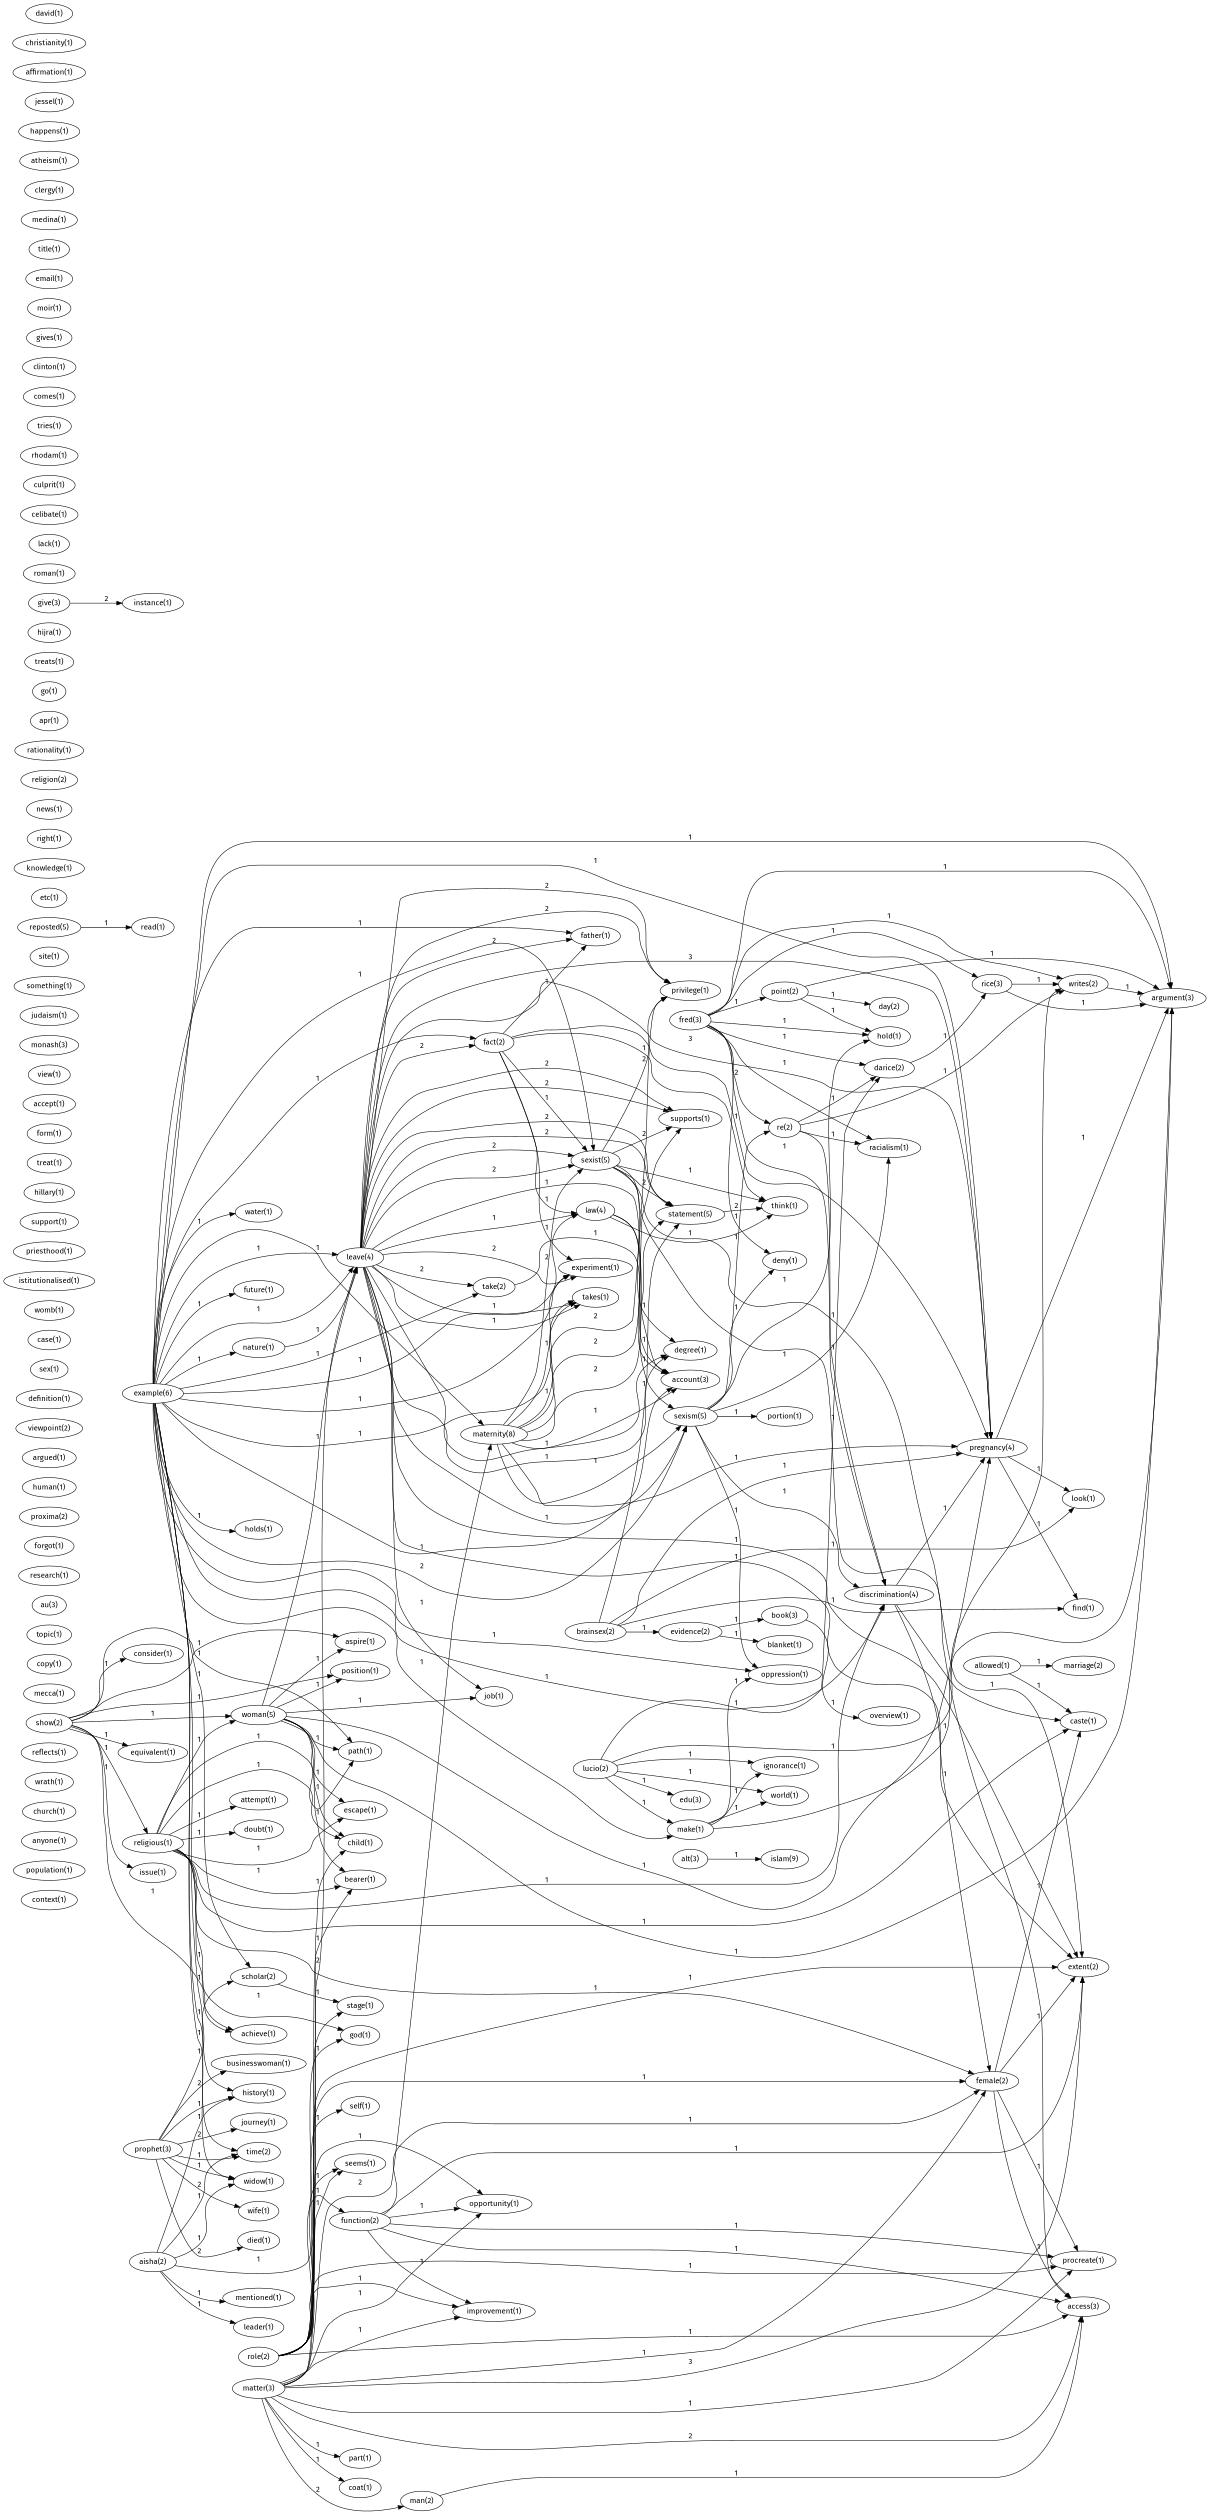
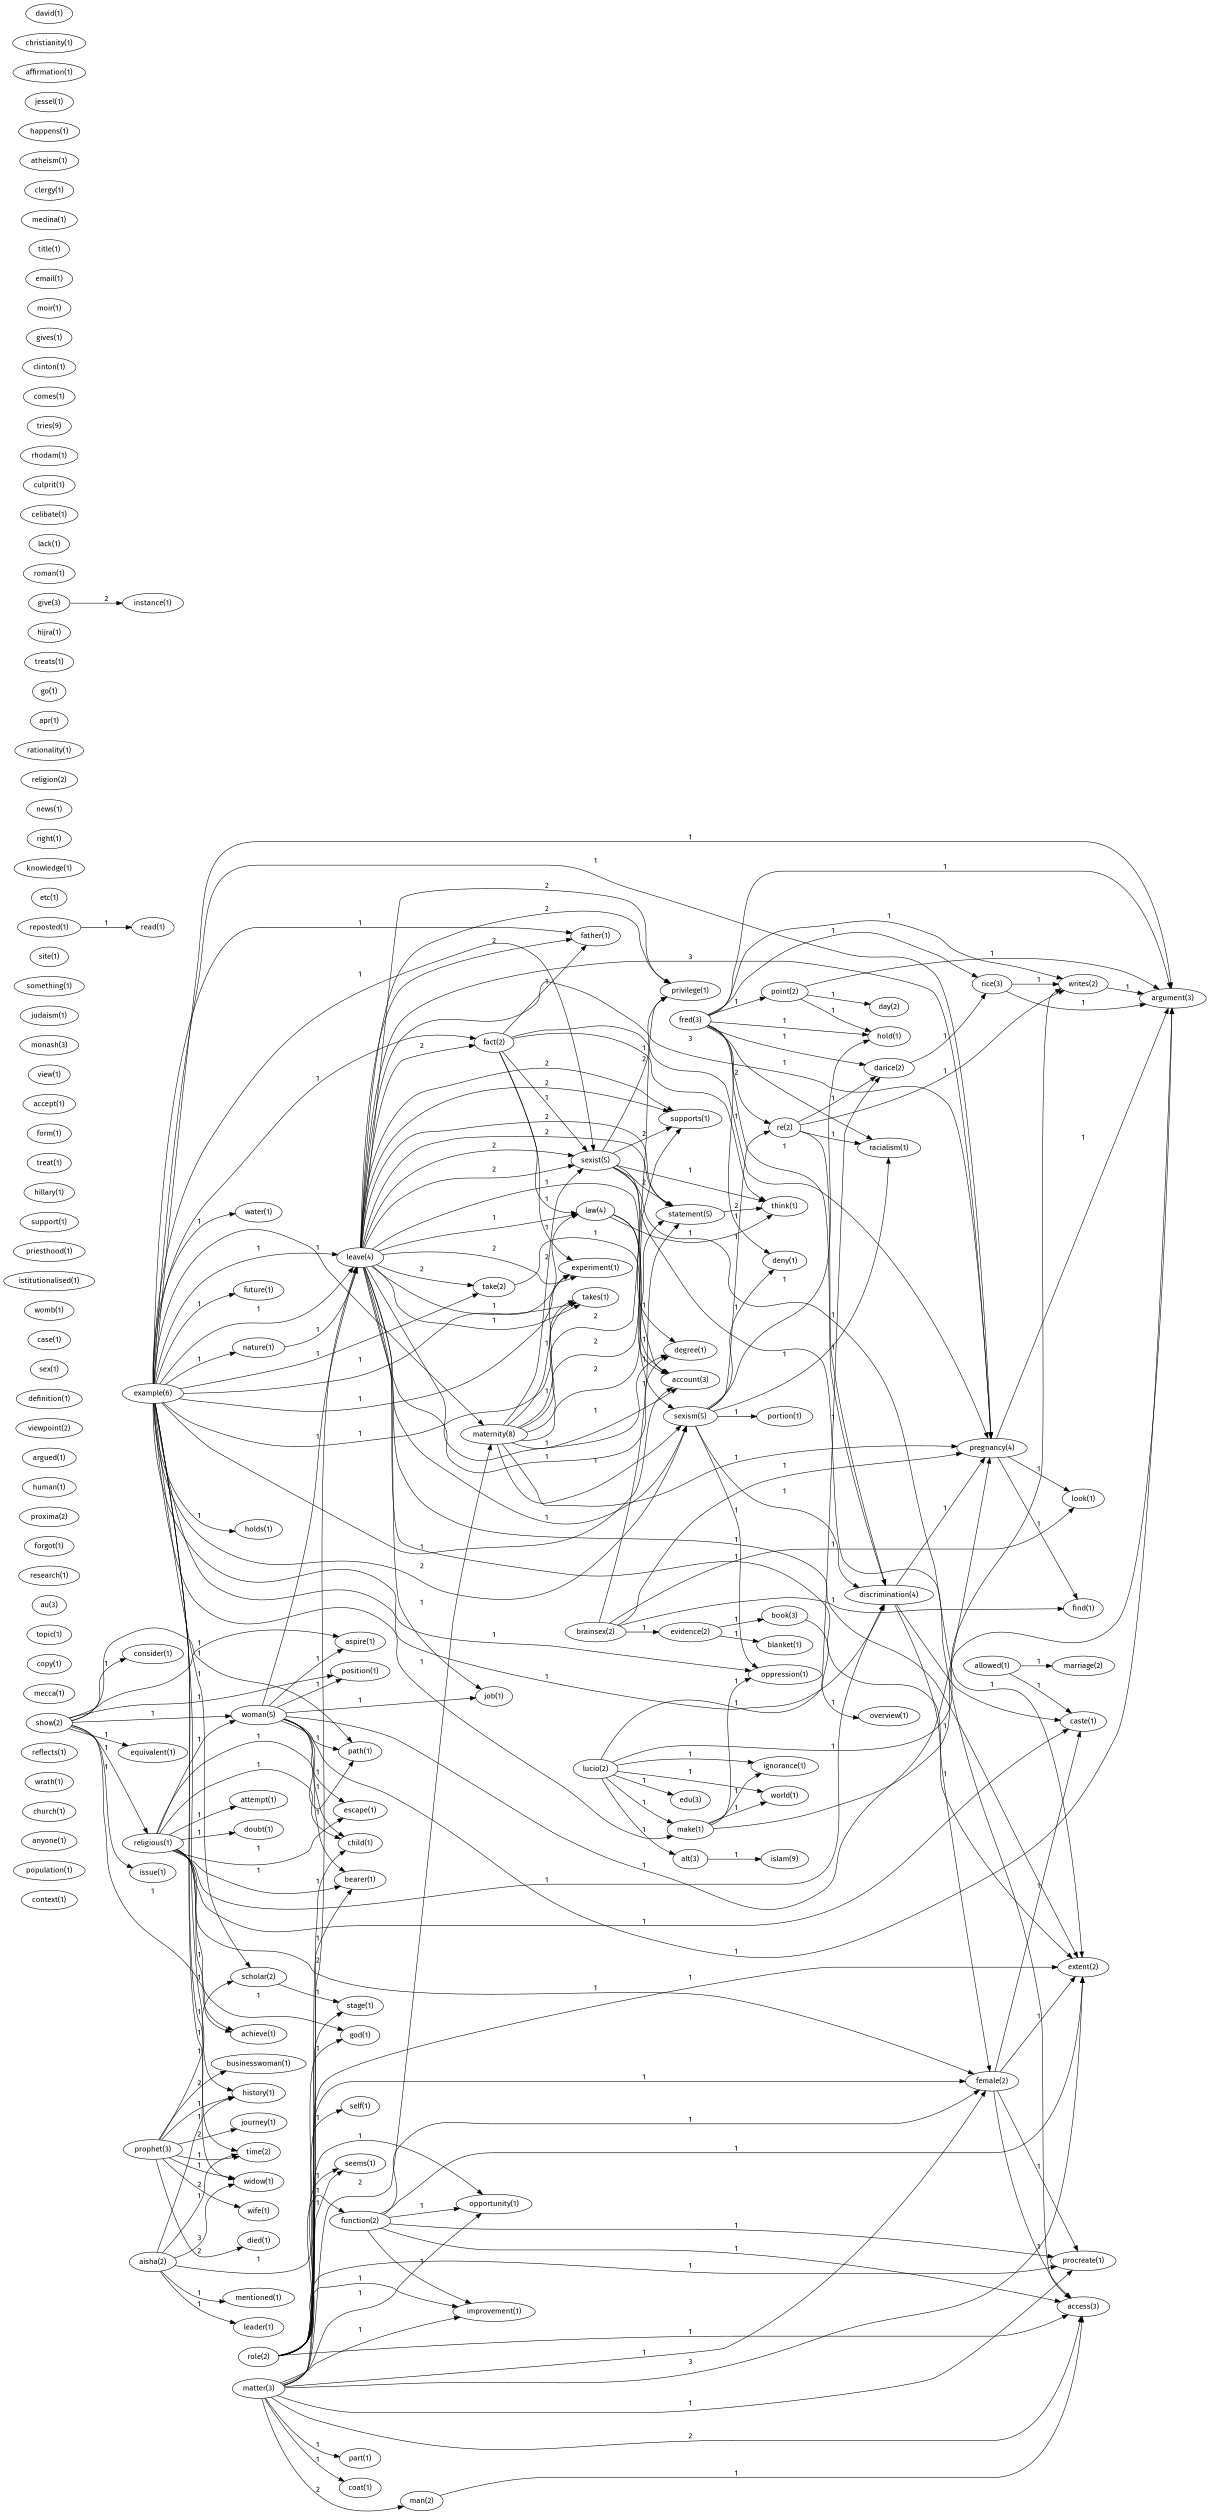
node "tries(1)": label "tries(1)" -> "tries(9)"
node "reposted(5)": label "reposted(5)" -> "reposted(1)"
edge "lucio(2)" -> "alt(3)": added, label "1"
edge "aisha(2)" -> "widow(1)": label "1" -> "3"
